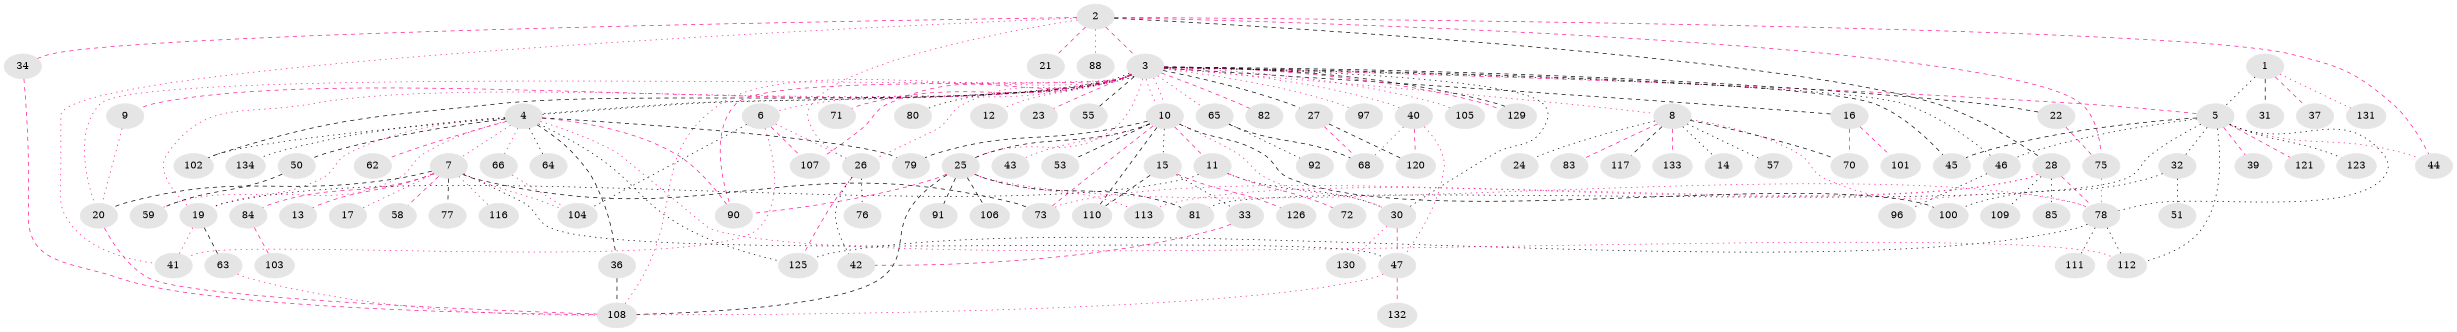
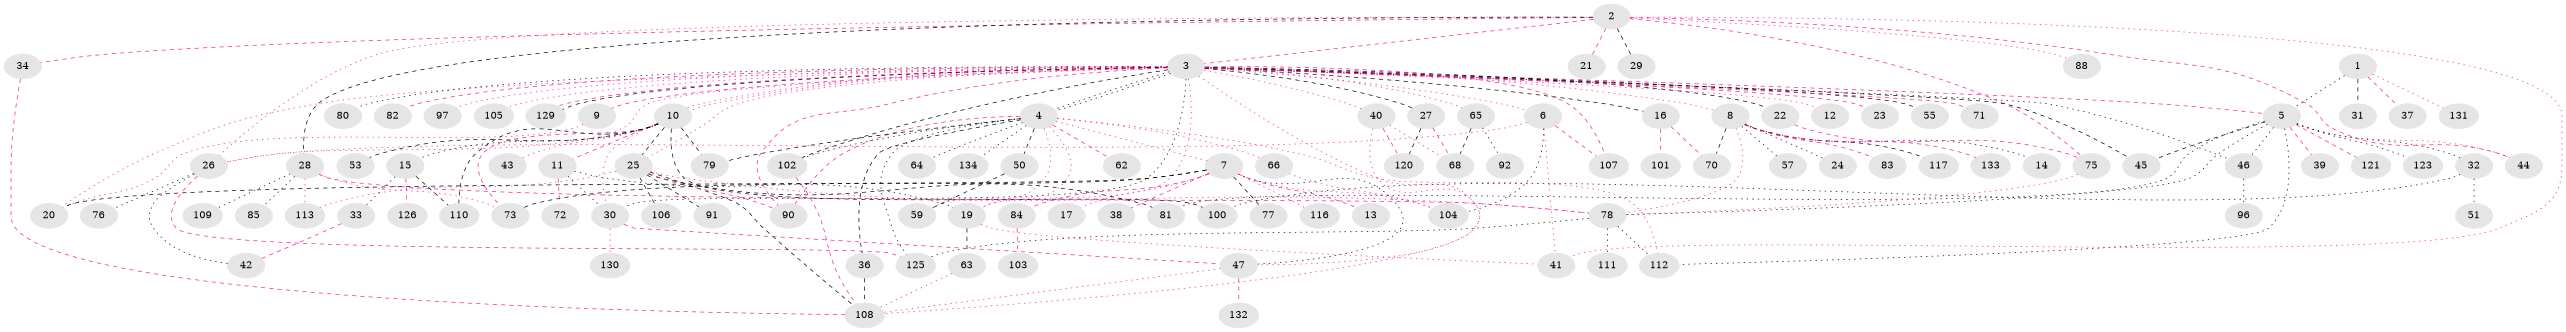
node "29": added
node "58": label "58" -> "38"
edge "20" -- "108": now "102" -- "108"
